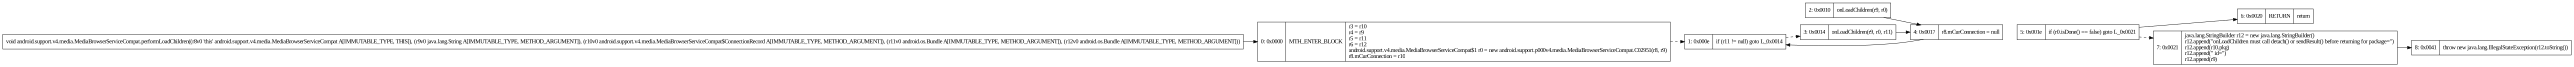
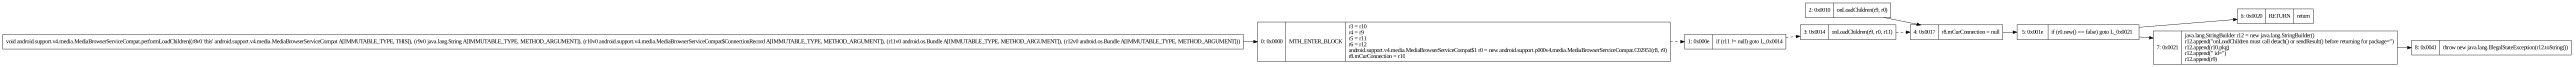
edge "3: 0x0014" -> "4: 0x0017": style solid -> dashed
node "5: 0x001e": text "if (r0.isDone() == false) goto L_0x0021" -> "if (r0.new() == false) goto L_0x0021"
edge "5: 0x001e" -> "7: 0x0021": style dashed -> solid
edge "4: 0x0017" -> "1: 0x000e": now "4: 0x0017" -> "5: 0x001e"
